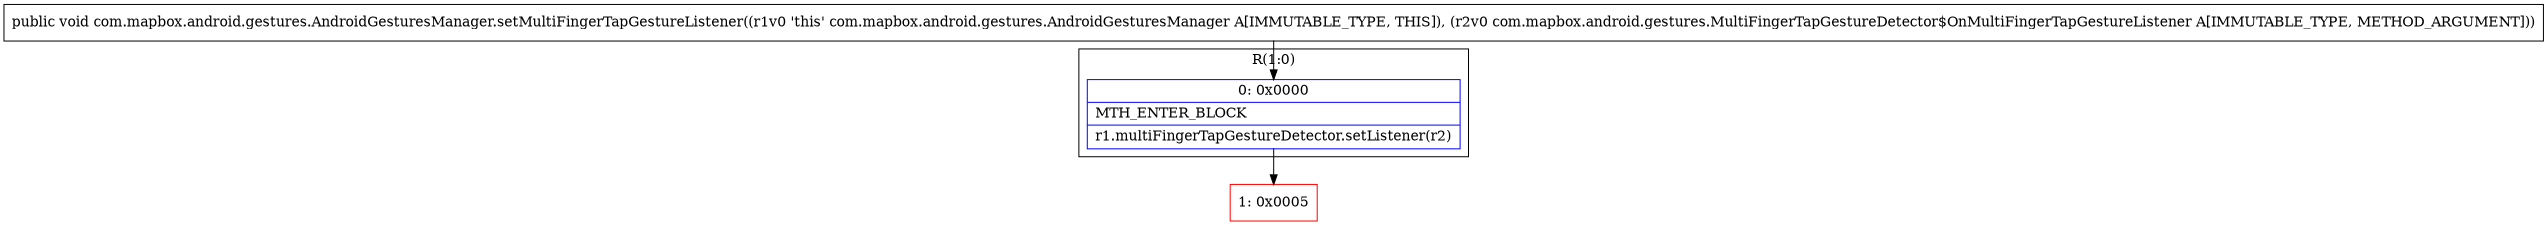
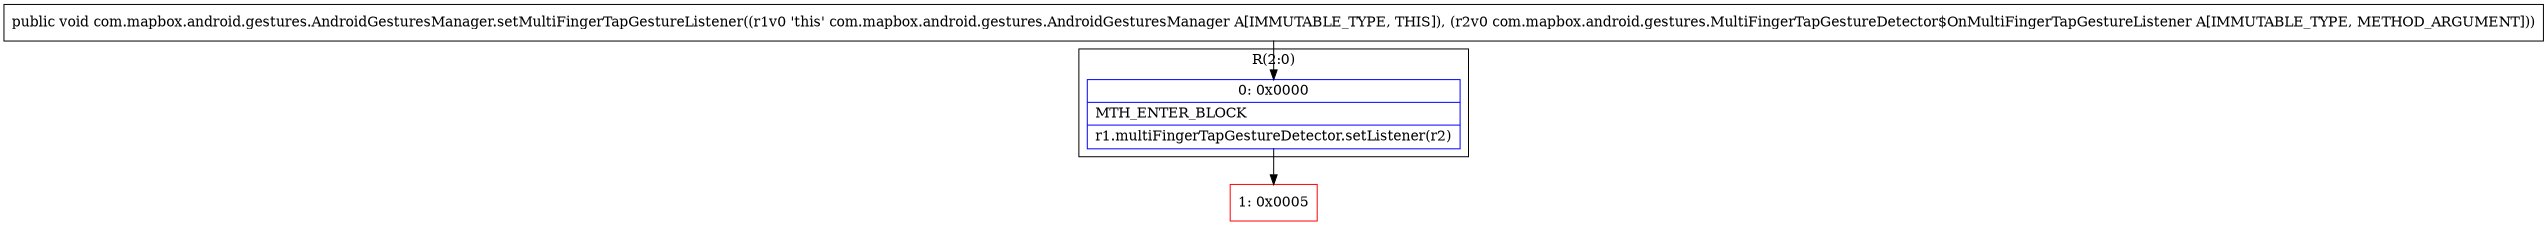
cluster "R(1:0)": label "R(1:0)" -> "R(2:0)"
